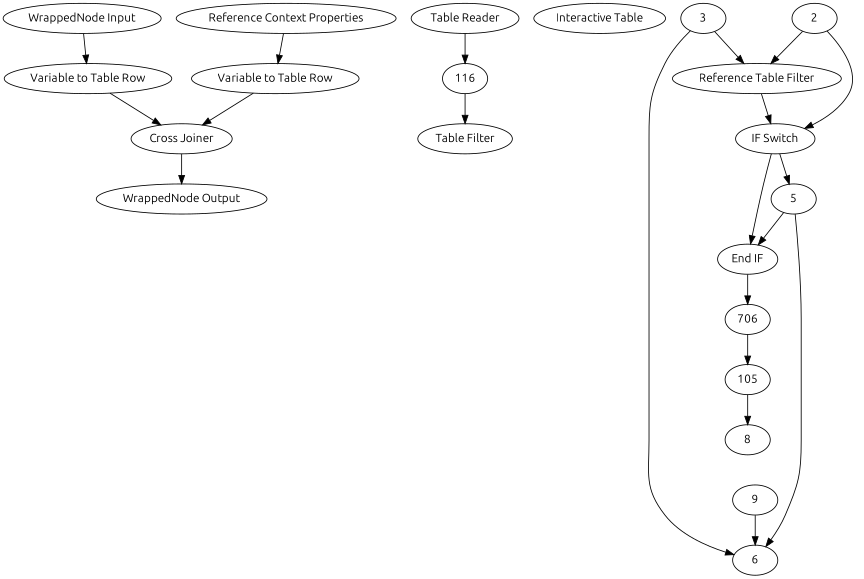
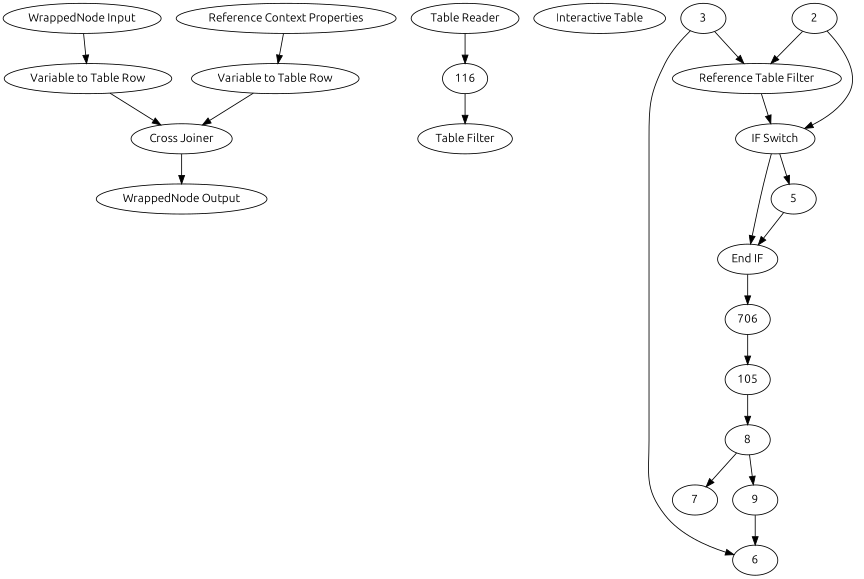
edge "5" -> "6": removed
edge "8" -> "9": added
node "7": added
